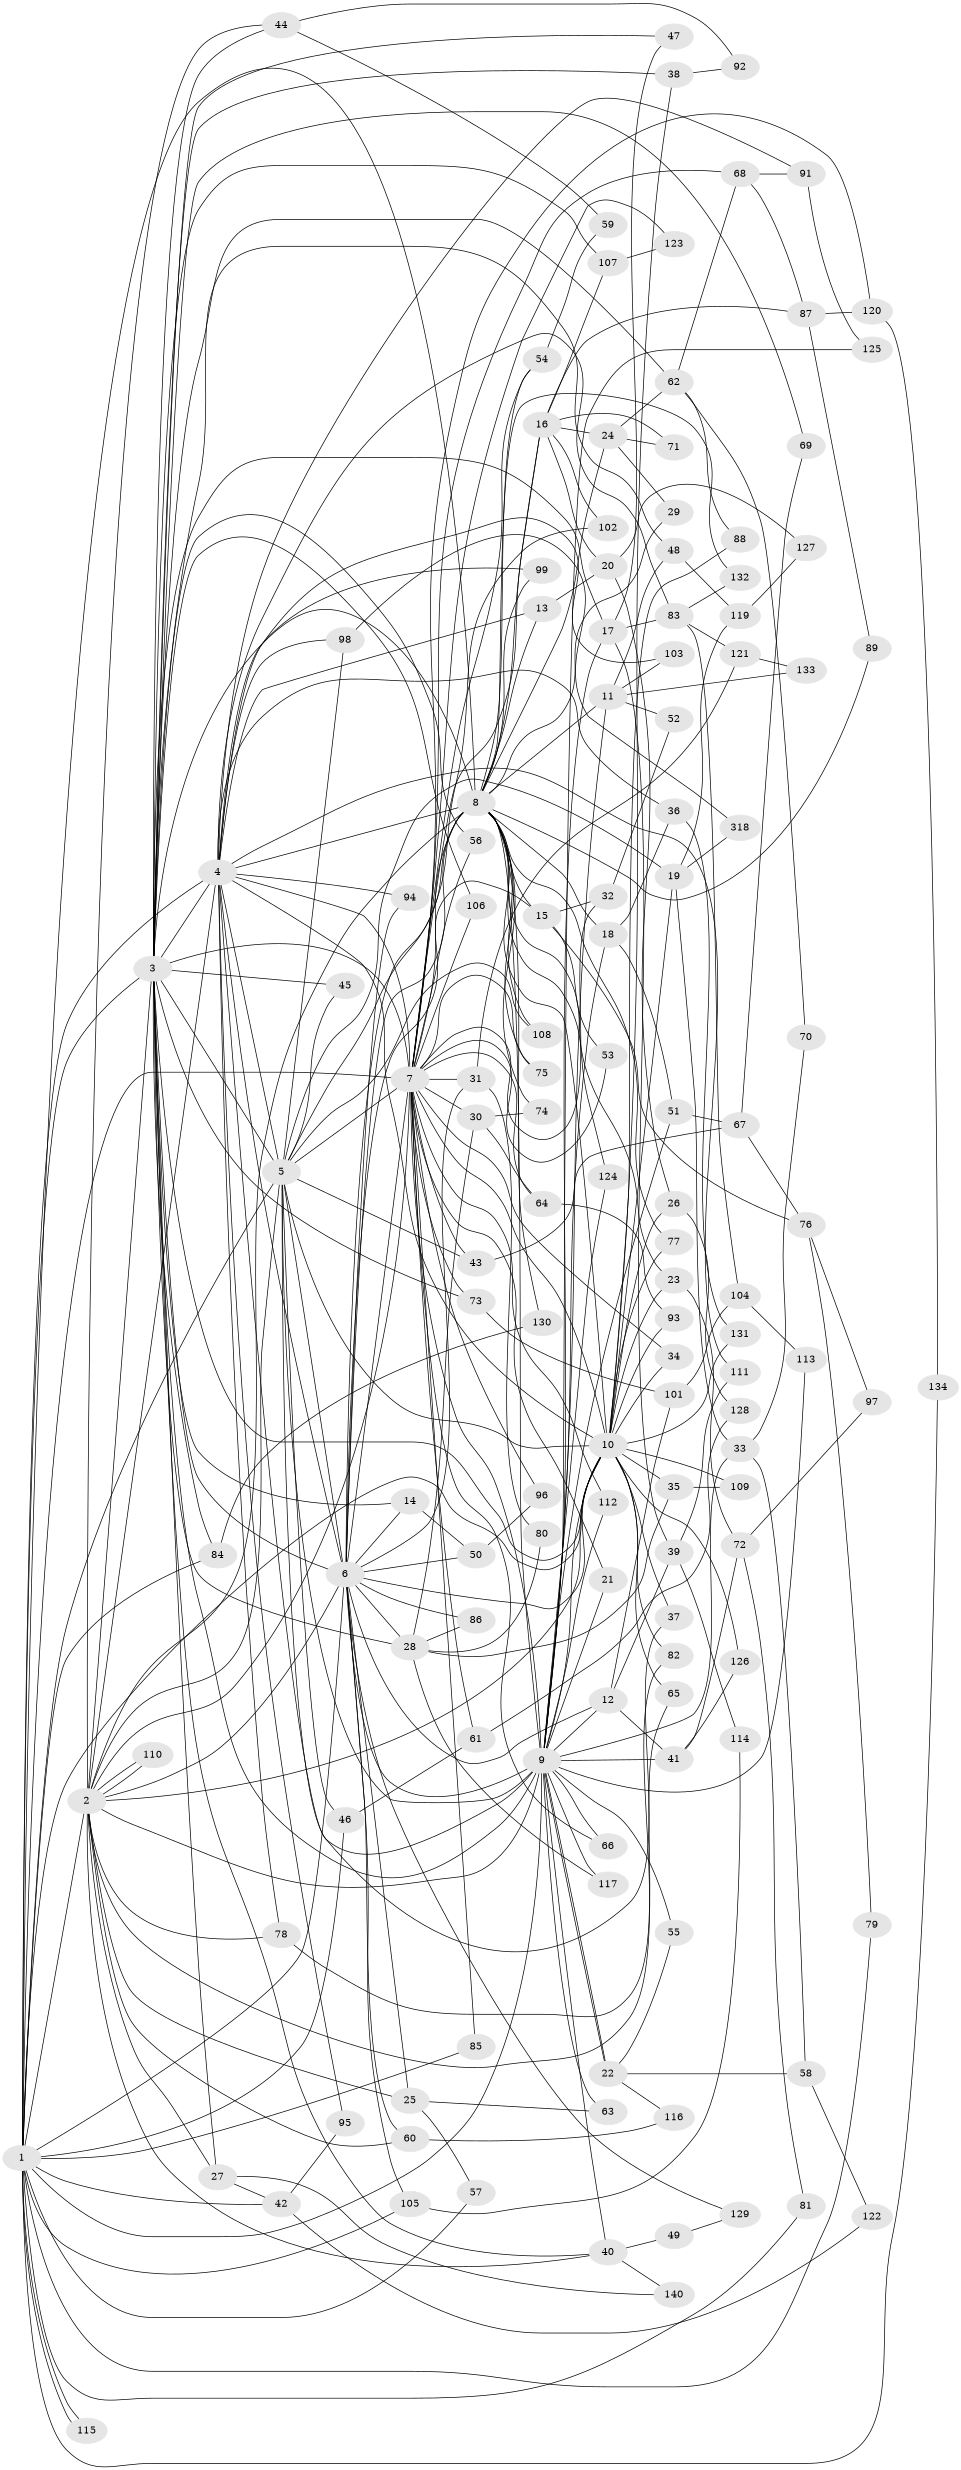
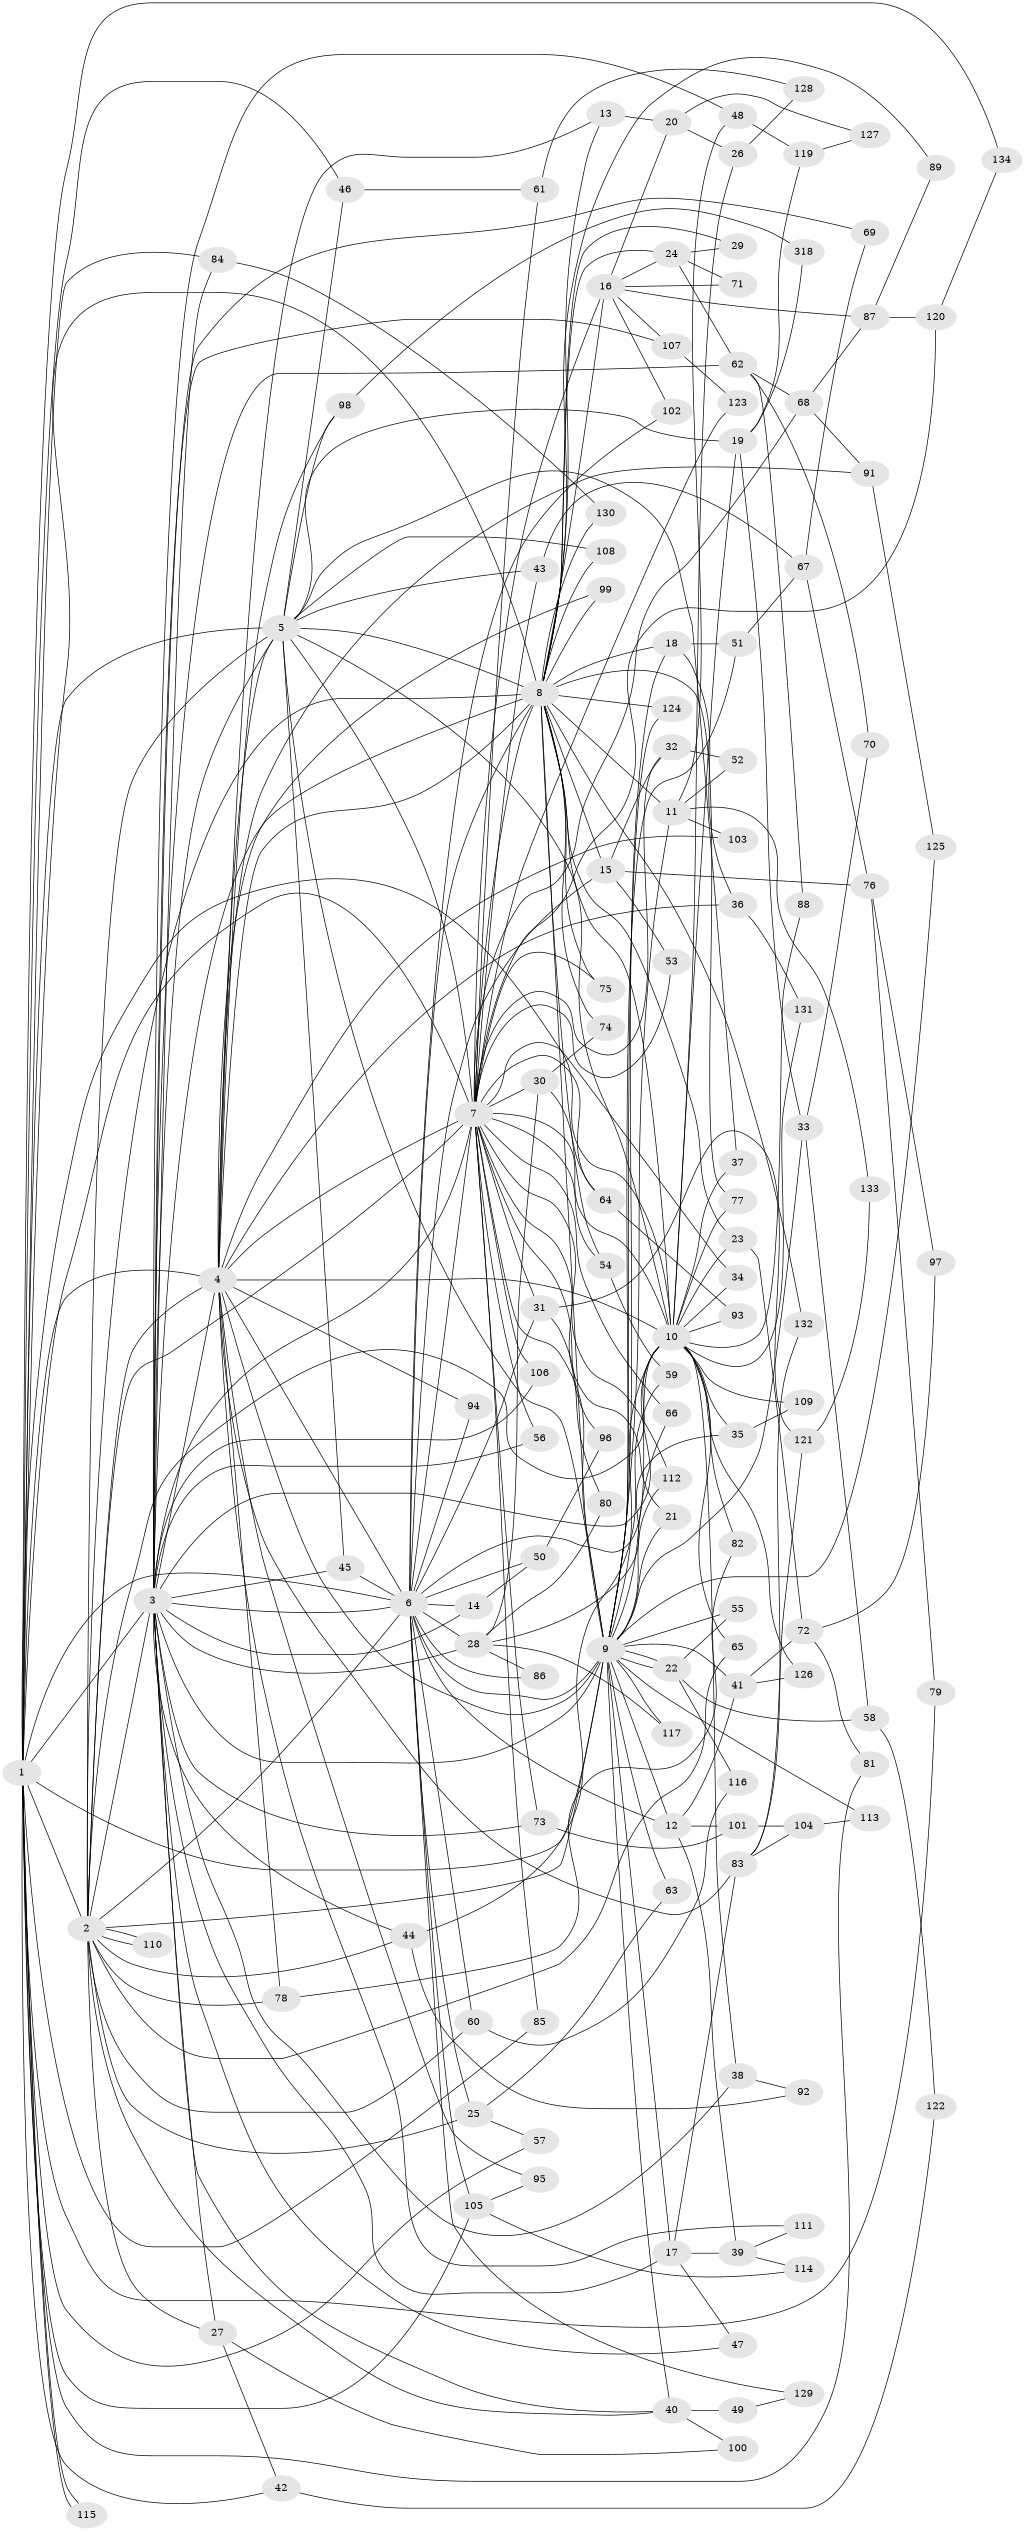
edge "5" -- "6": now "45" -- "6"
edge "95" -- "42": now "95" -- "105"
node "140": label "140" -> "100"
